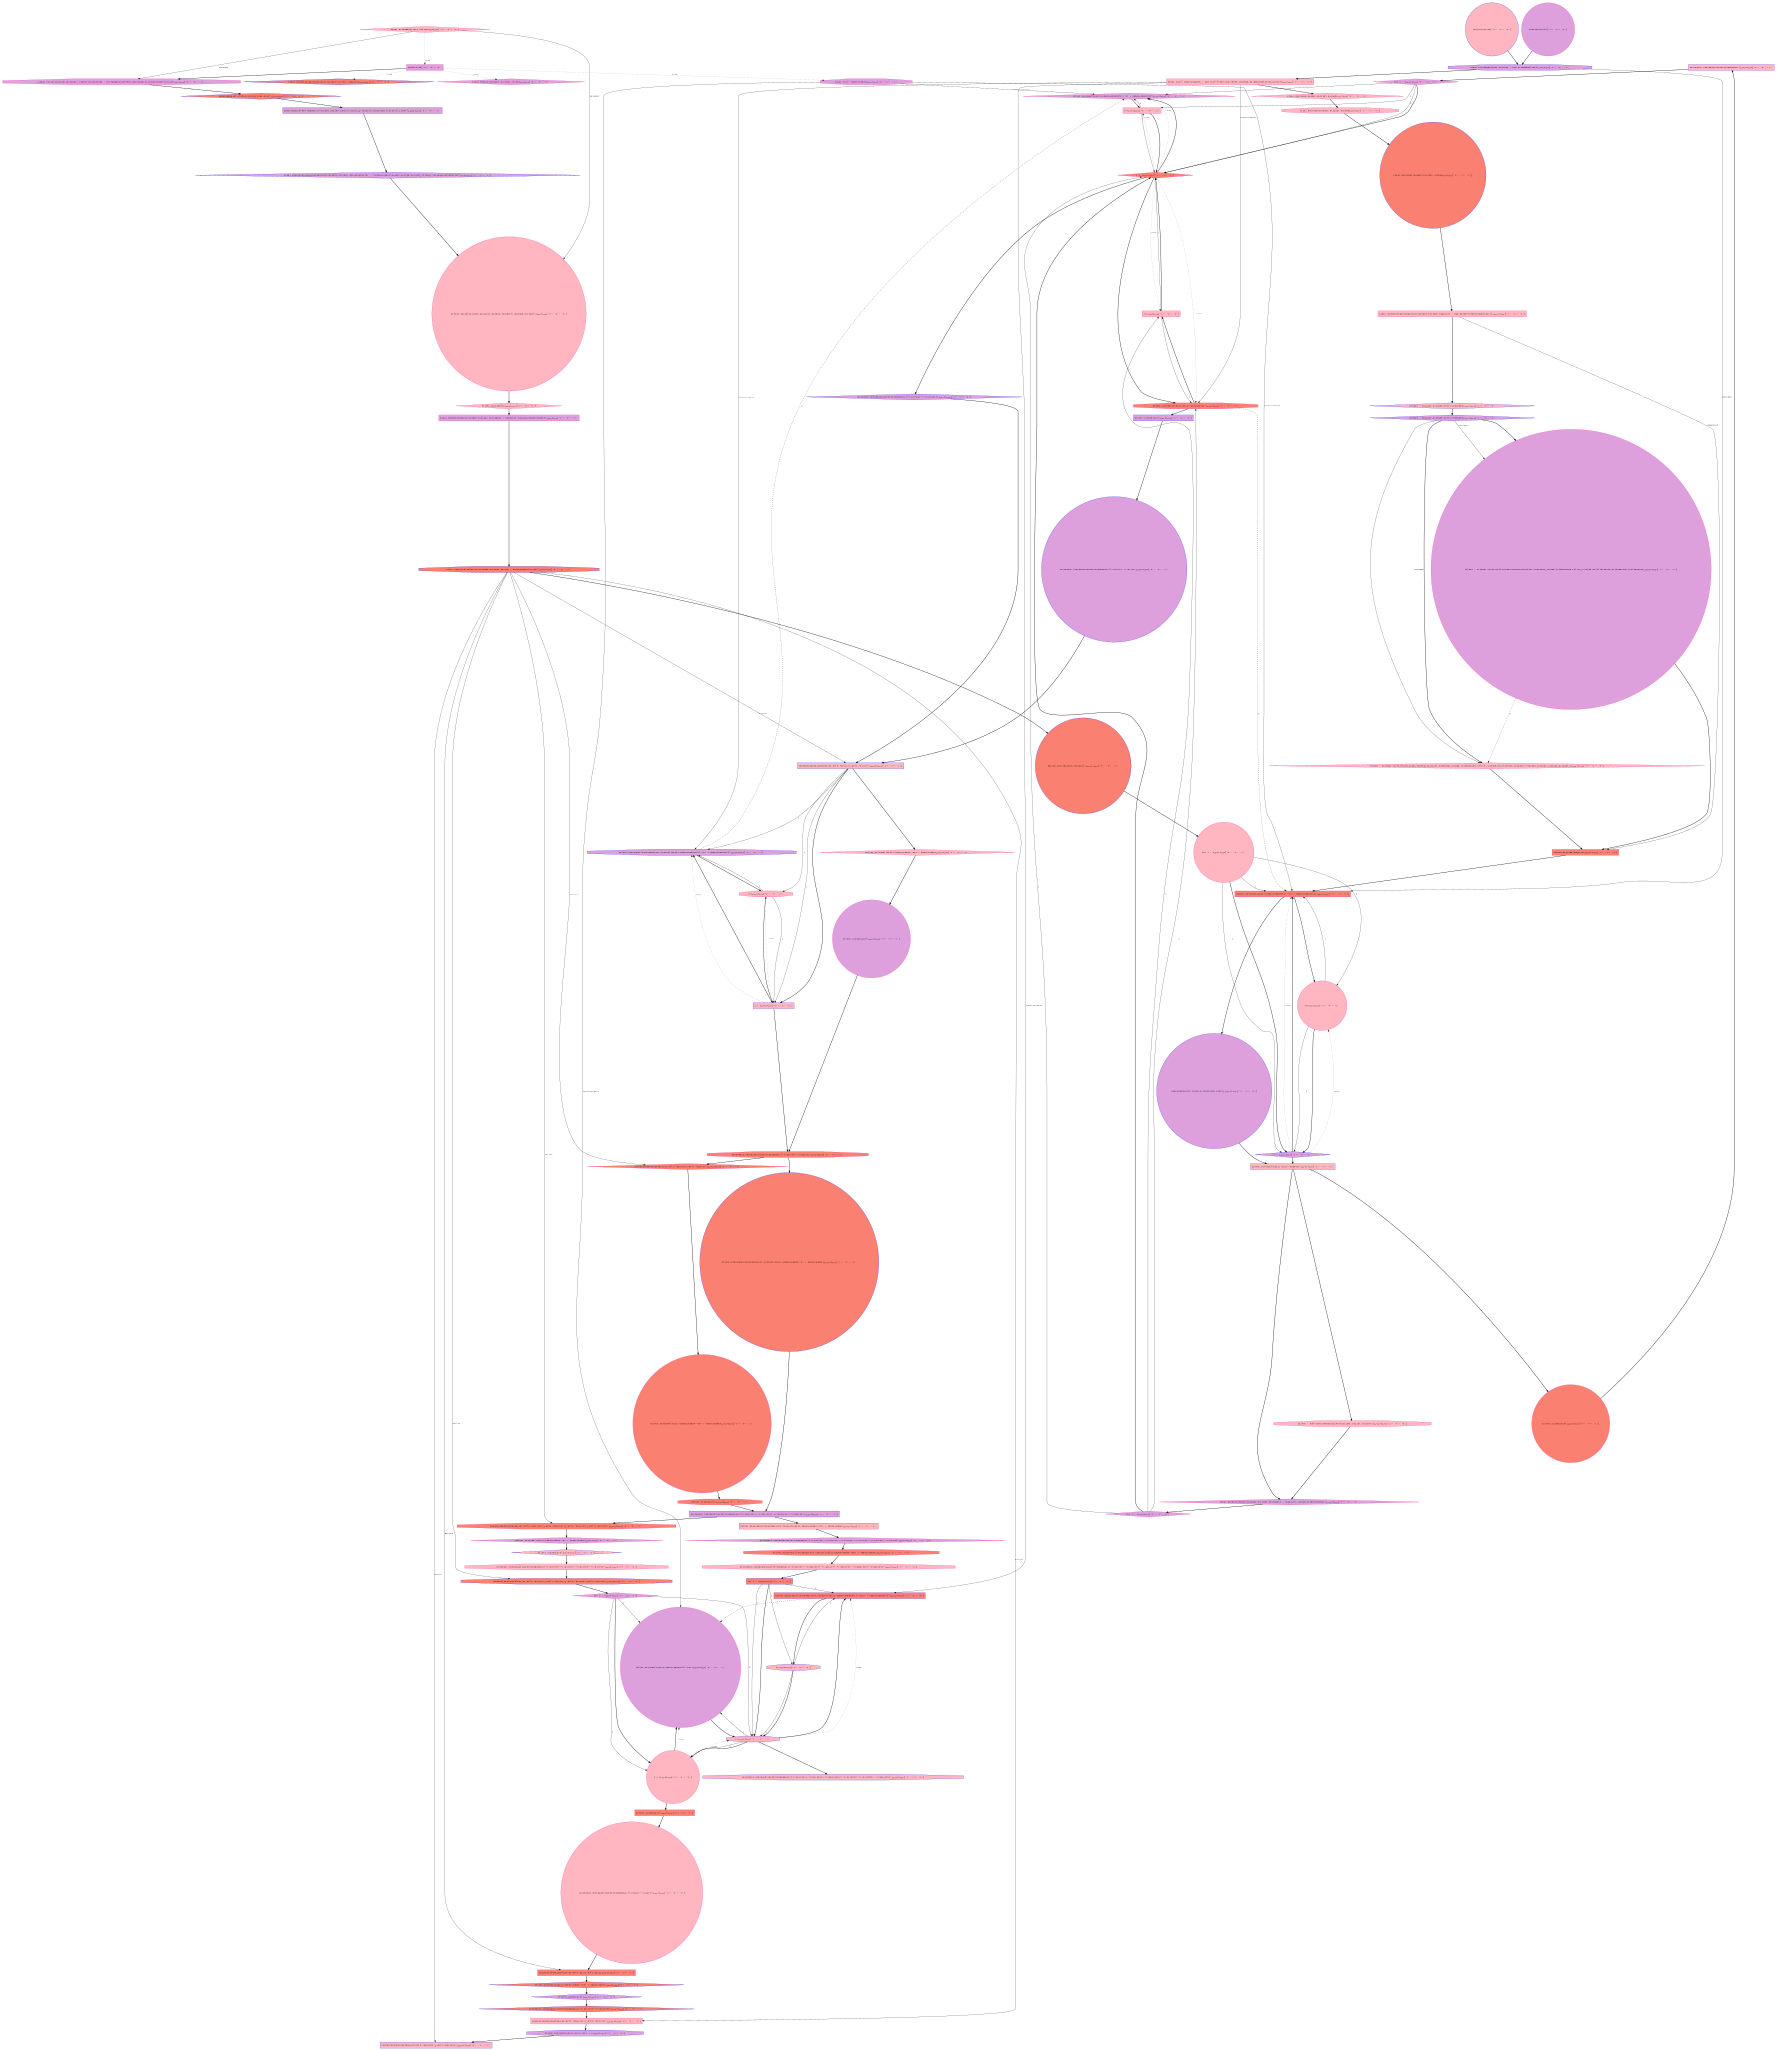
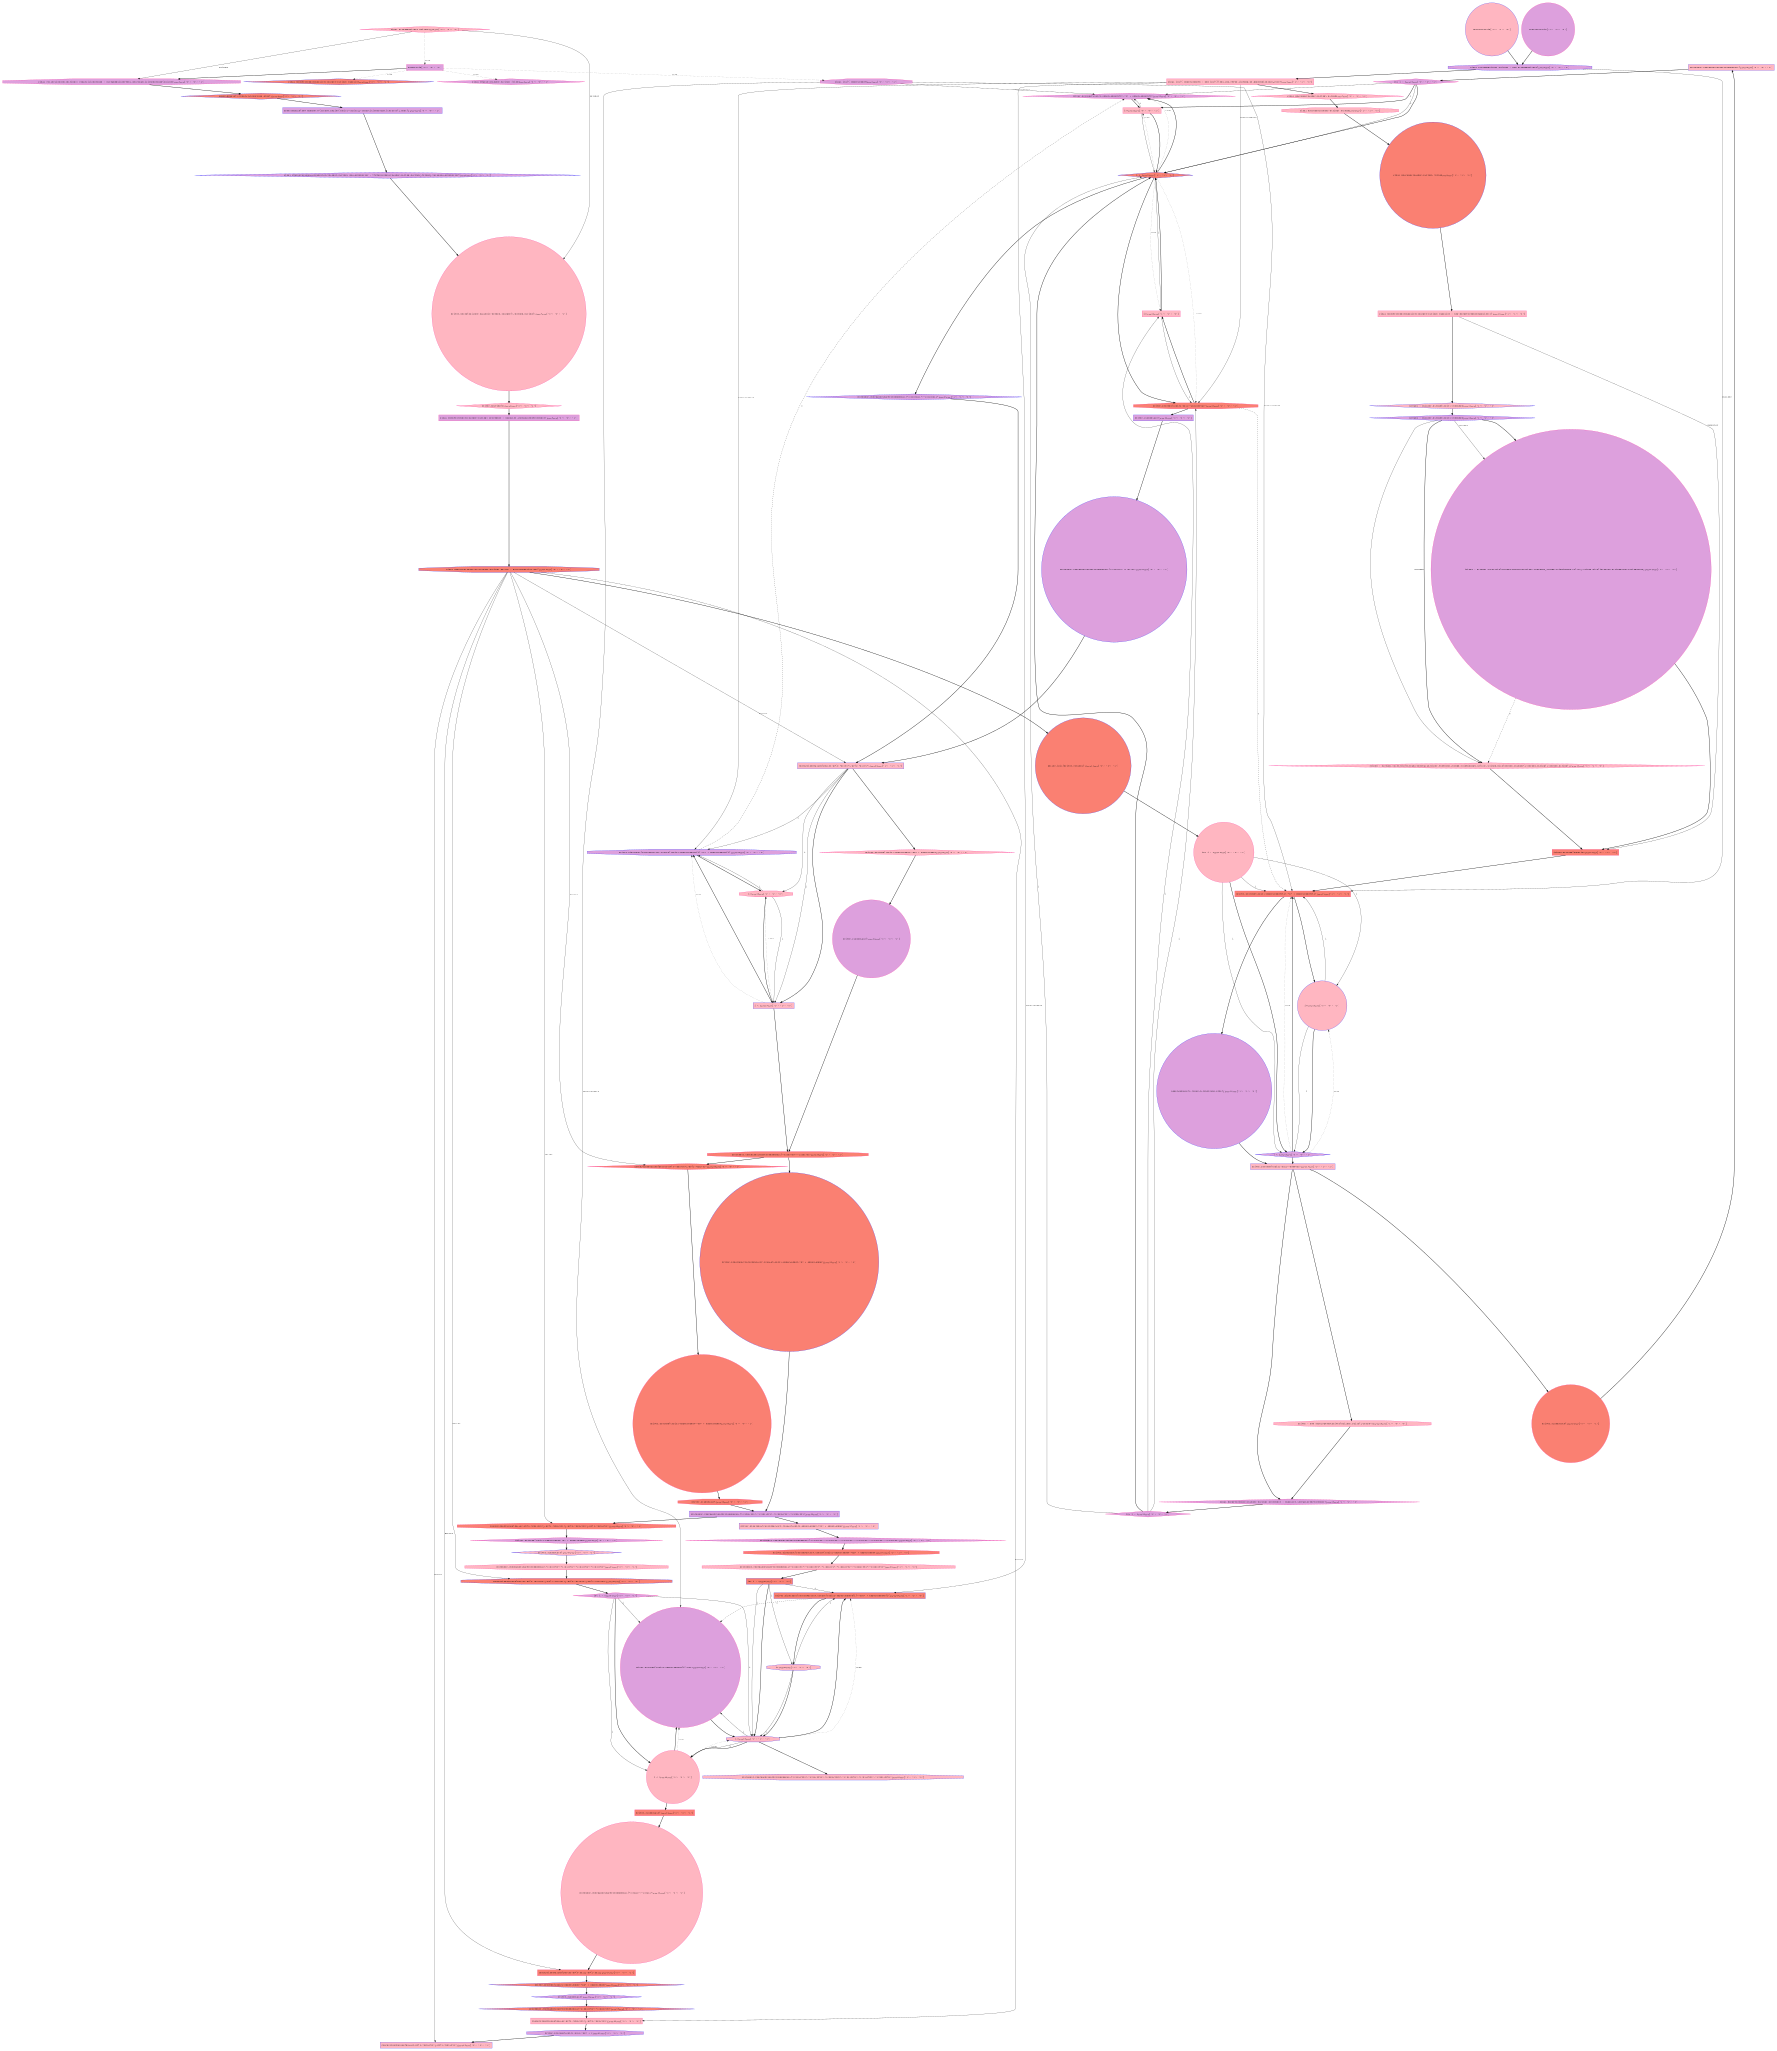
edge "int i = 0@@@20@@@['0', '0', '1']" -> "i++@@@22@@@['0', '0', '1']": style solid -> bold
node "i < 2@@@21@@@['1', '1', '1']": color deeppink -> blue
node "i++@@@14@@@['0', '0', '1']": color deeppink -> blue
